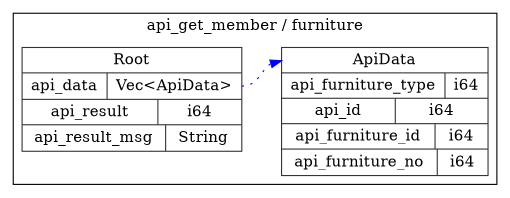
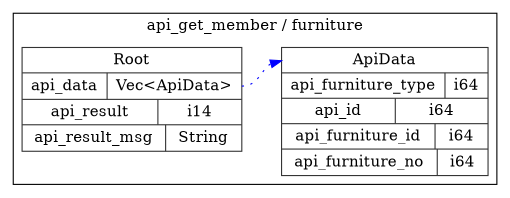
node "Root": text "i64" -> "i14"
